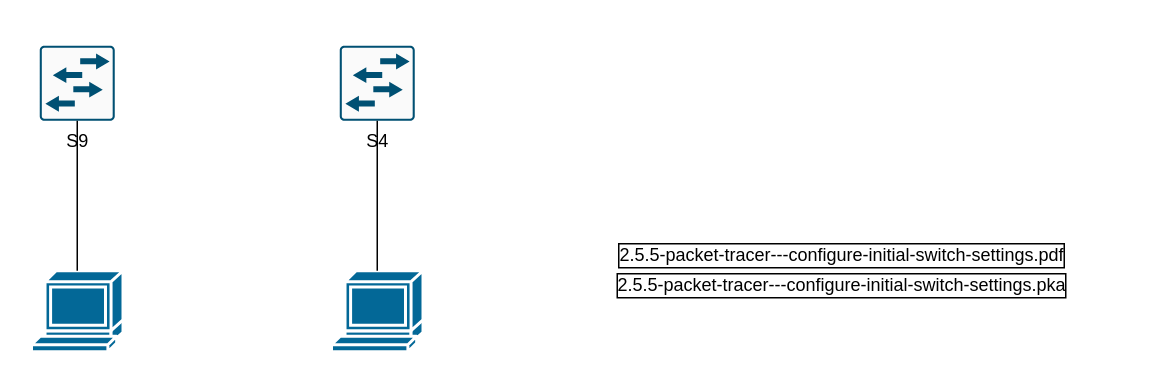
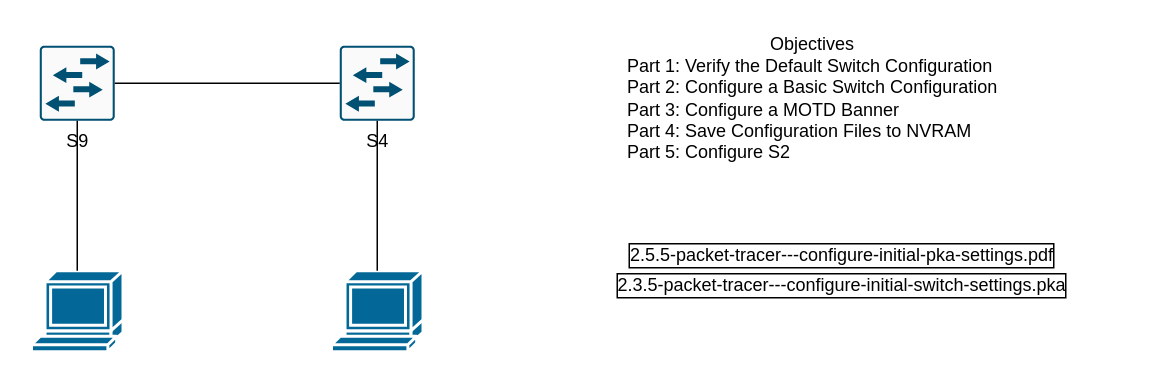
edge "S9" -- "S4": added
node "Objectives Part 1: Verify the Default Switch Configuration Part 2: Configure a Basic Switch Configuration Part 3: Configure a MOTD Banner Part 4: Save Configuration Files to NVRAM Part 5: Configure S2": added
node "2.5.5-packet-tracer---configure-initial-switch-settings.pdf": label "2.5.5-packet-tracer---configure-initial-switch-settings.pdf" -> "2.5.5-packet-tracer---configure-initial-pka-settings.pdf"
node "2.5.5-packet-tracer---configure-initial-switch-settings.pka": label "2.5.5-packet-tracer---configure-initial-switch-settings.pka" -> "2.3.5-packet-tracer---configure-initial-switch-settings.pka"
